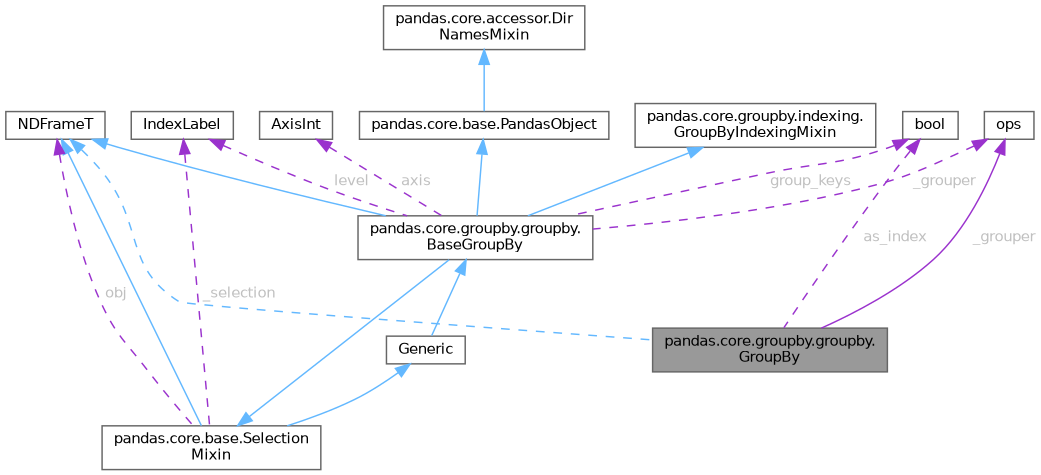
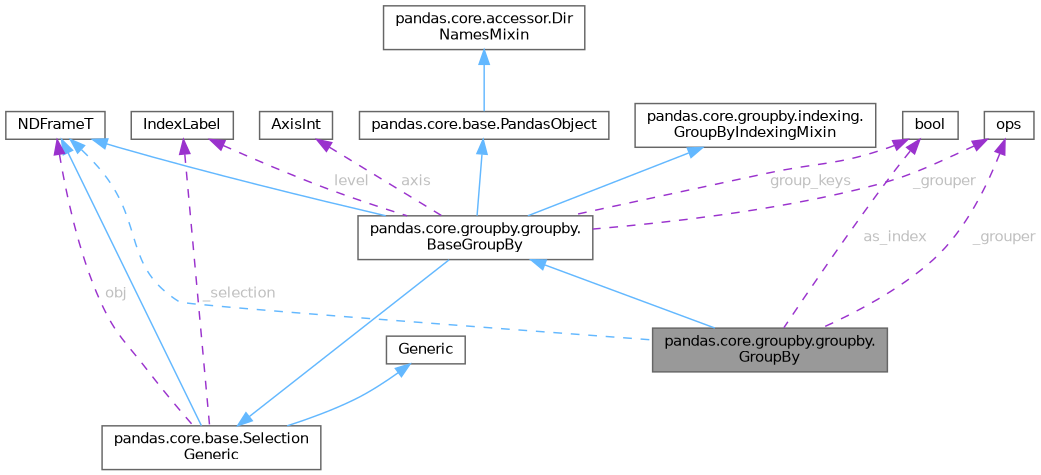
edge "pandas.core.groupby.groupby. GroupBy" -> "ops": style solid -> dashed
edge "Generic" -> "pandas.core.groupby.groupby. BaseGroupBy": now "pandas.core.groupby.groupby. GroupBy" -> "pandas.core.groupby.groupby. BaseGroupBy"
node "pandas.core.base.Selection Mixin": label "pandas.core.base.Selection Mixin" -> "pandas.core.base.Selection Generic"
